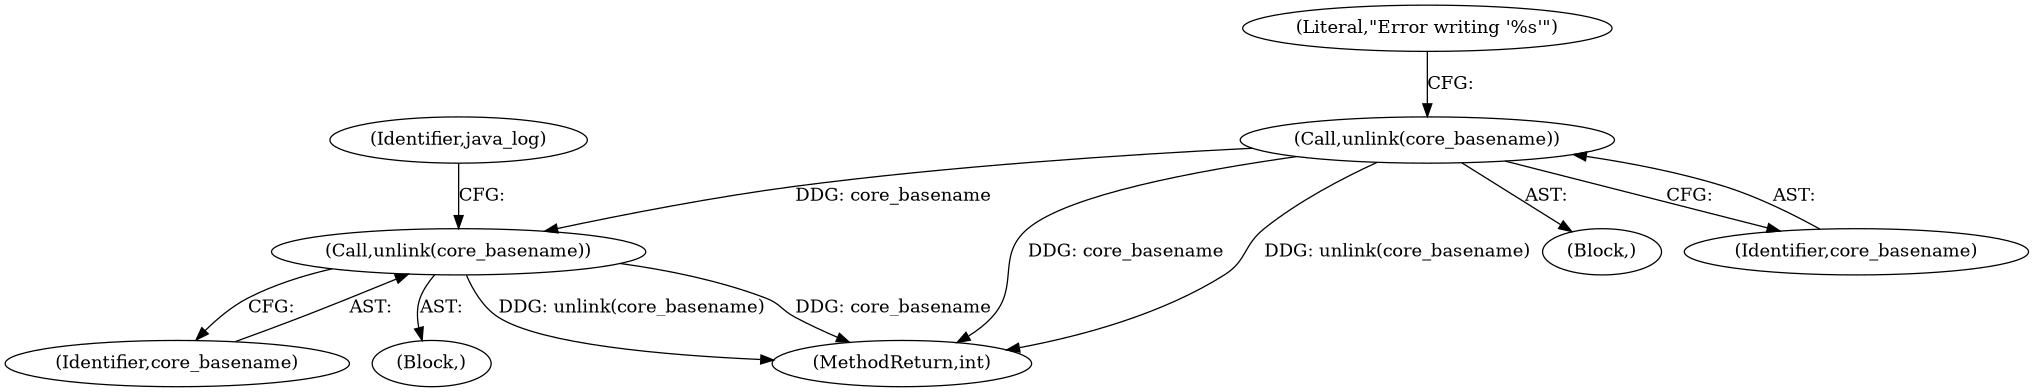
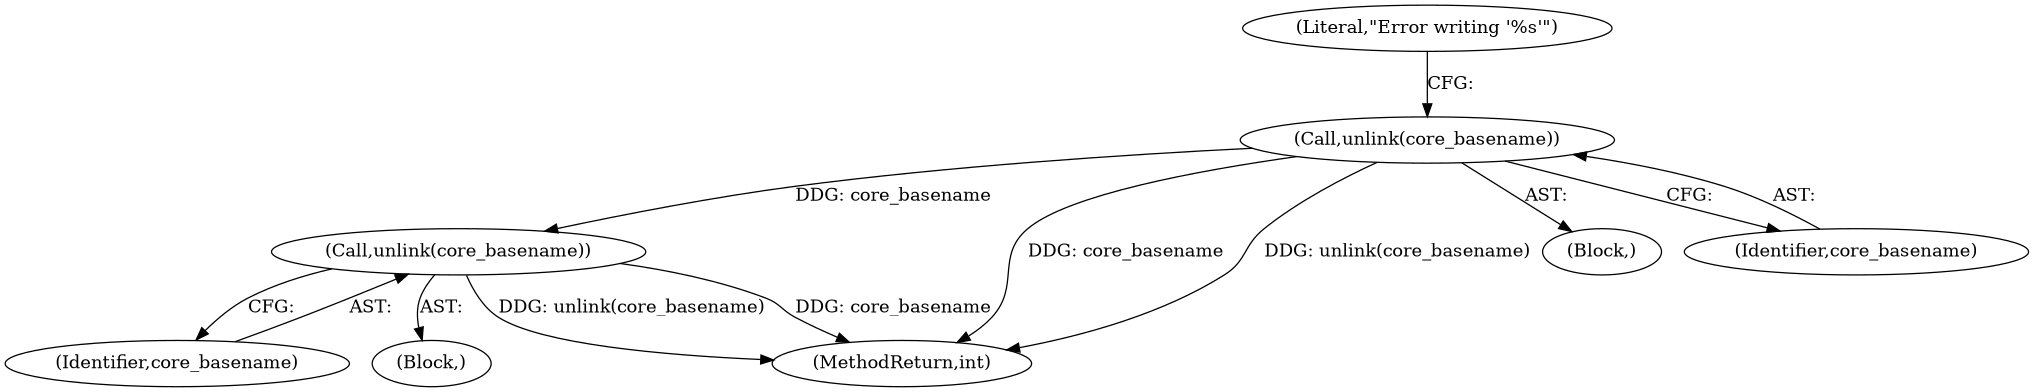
node "(Identifier,java_log)": removed
